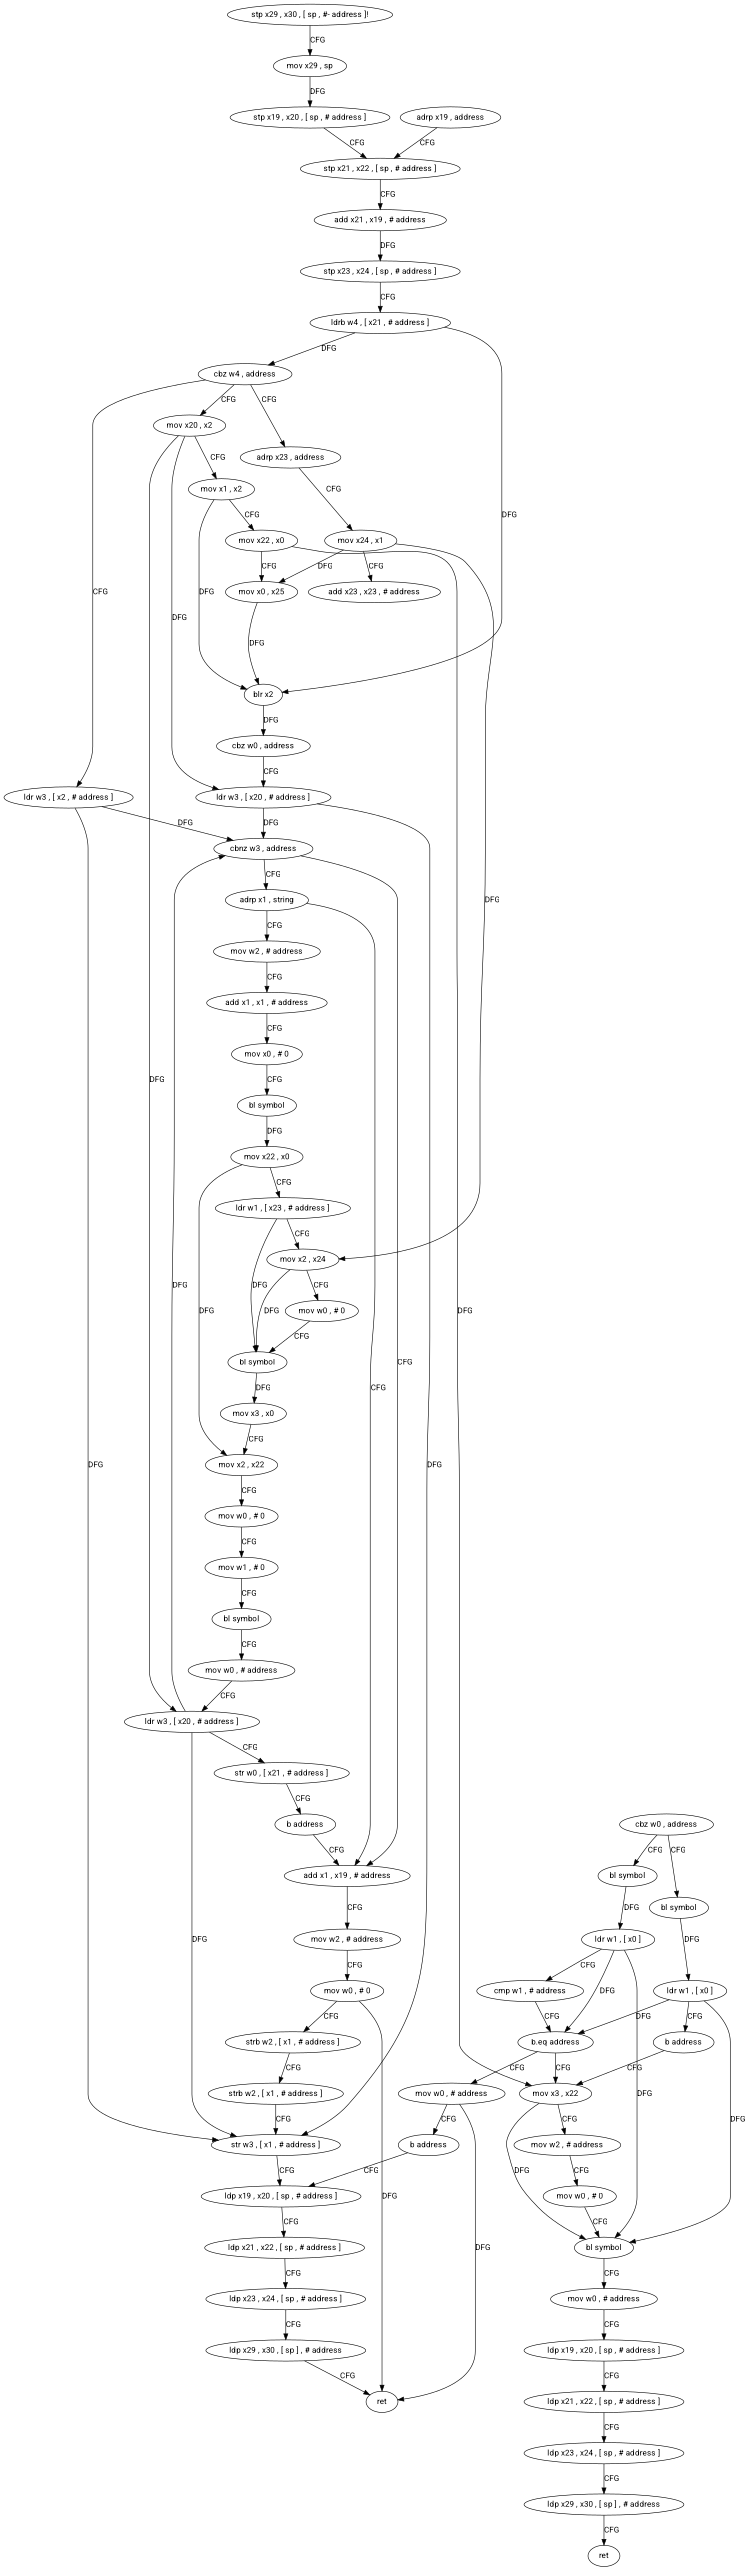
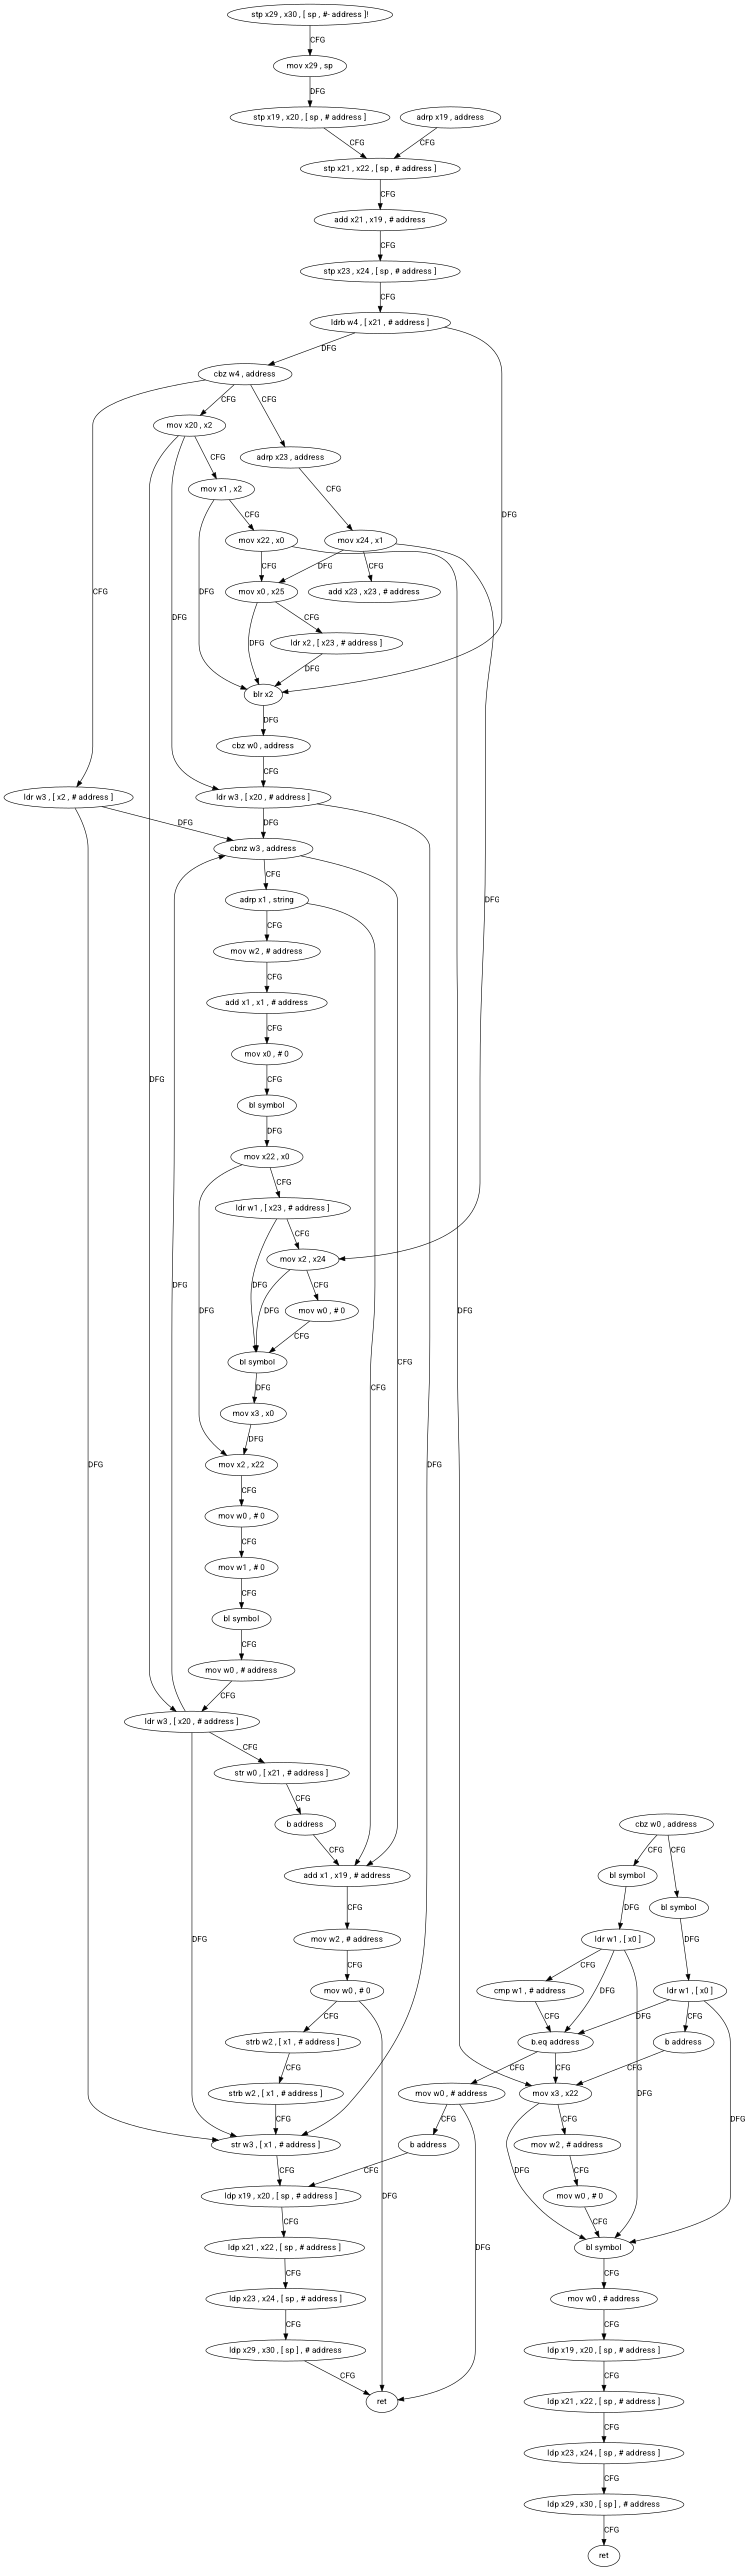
edge "add x21 , x19 , # address" -> "stp x23 , x24 , [ sp , # address ]": label "DFG" -> "CFG"
node "ldr x2 , [ x23 , # address ]": added
edge "mov x3 , x0" -> "mov x2 , x22": label "CFG" -> "DFG"
